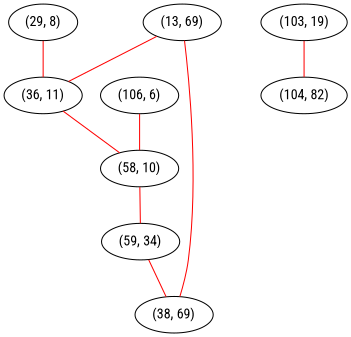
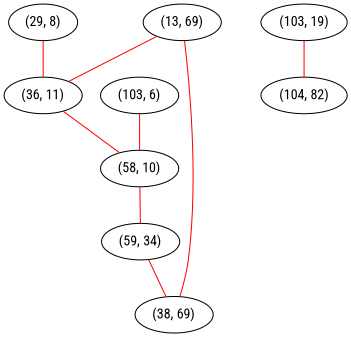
node "(106, 6)": label "(106, 6)" -> "(103, 6)"
